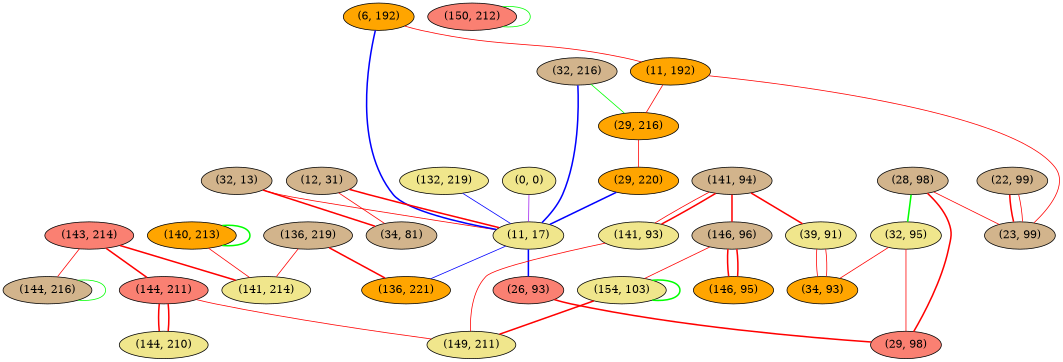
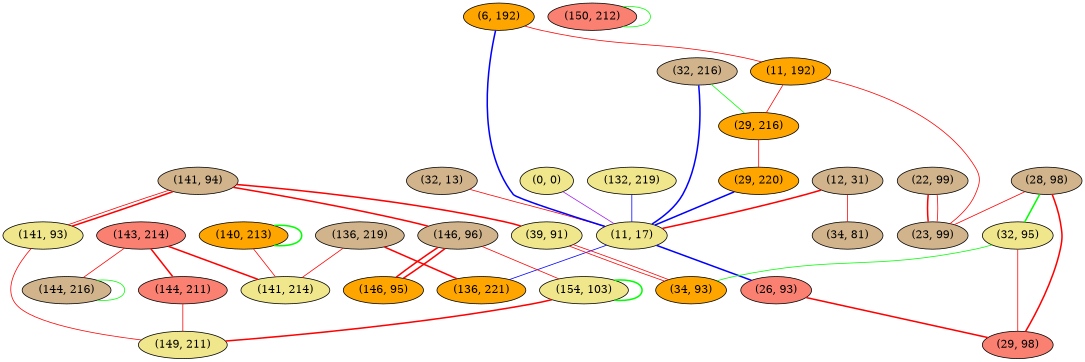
edge "(32, 13)" -- "(34, 81)": removed
edge "(32, 95)" -- "(34, 93)": color red -> green
node "(144, 210)": removed
